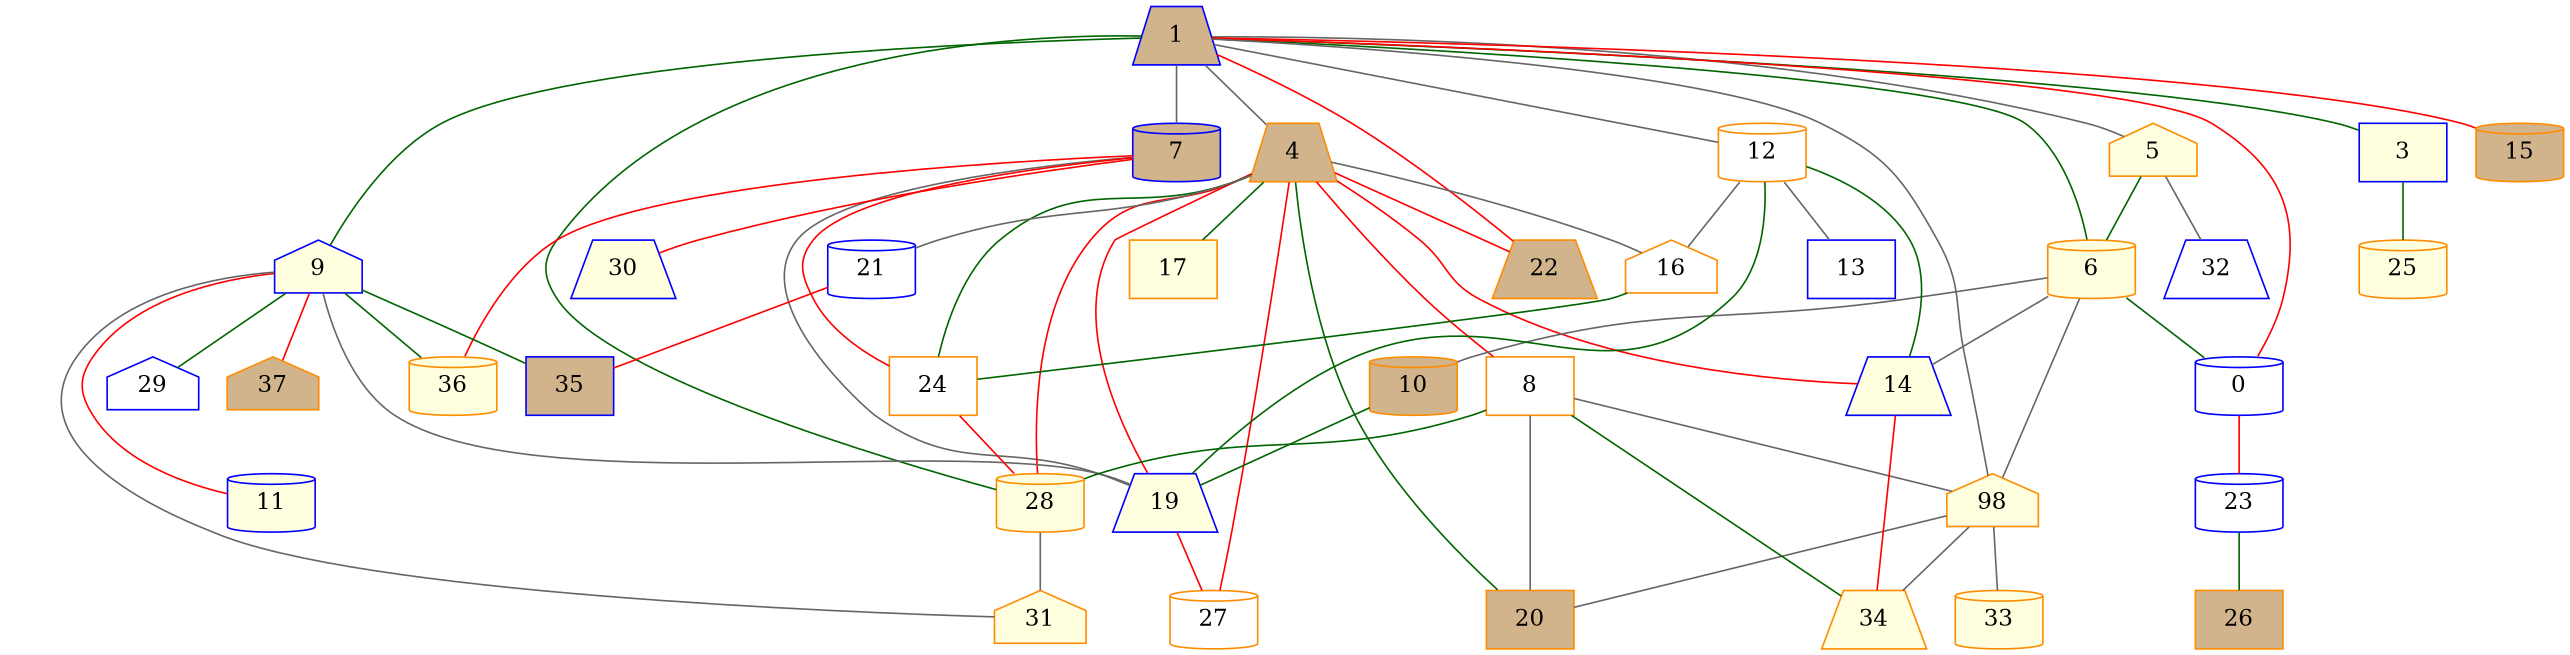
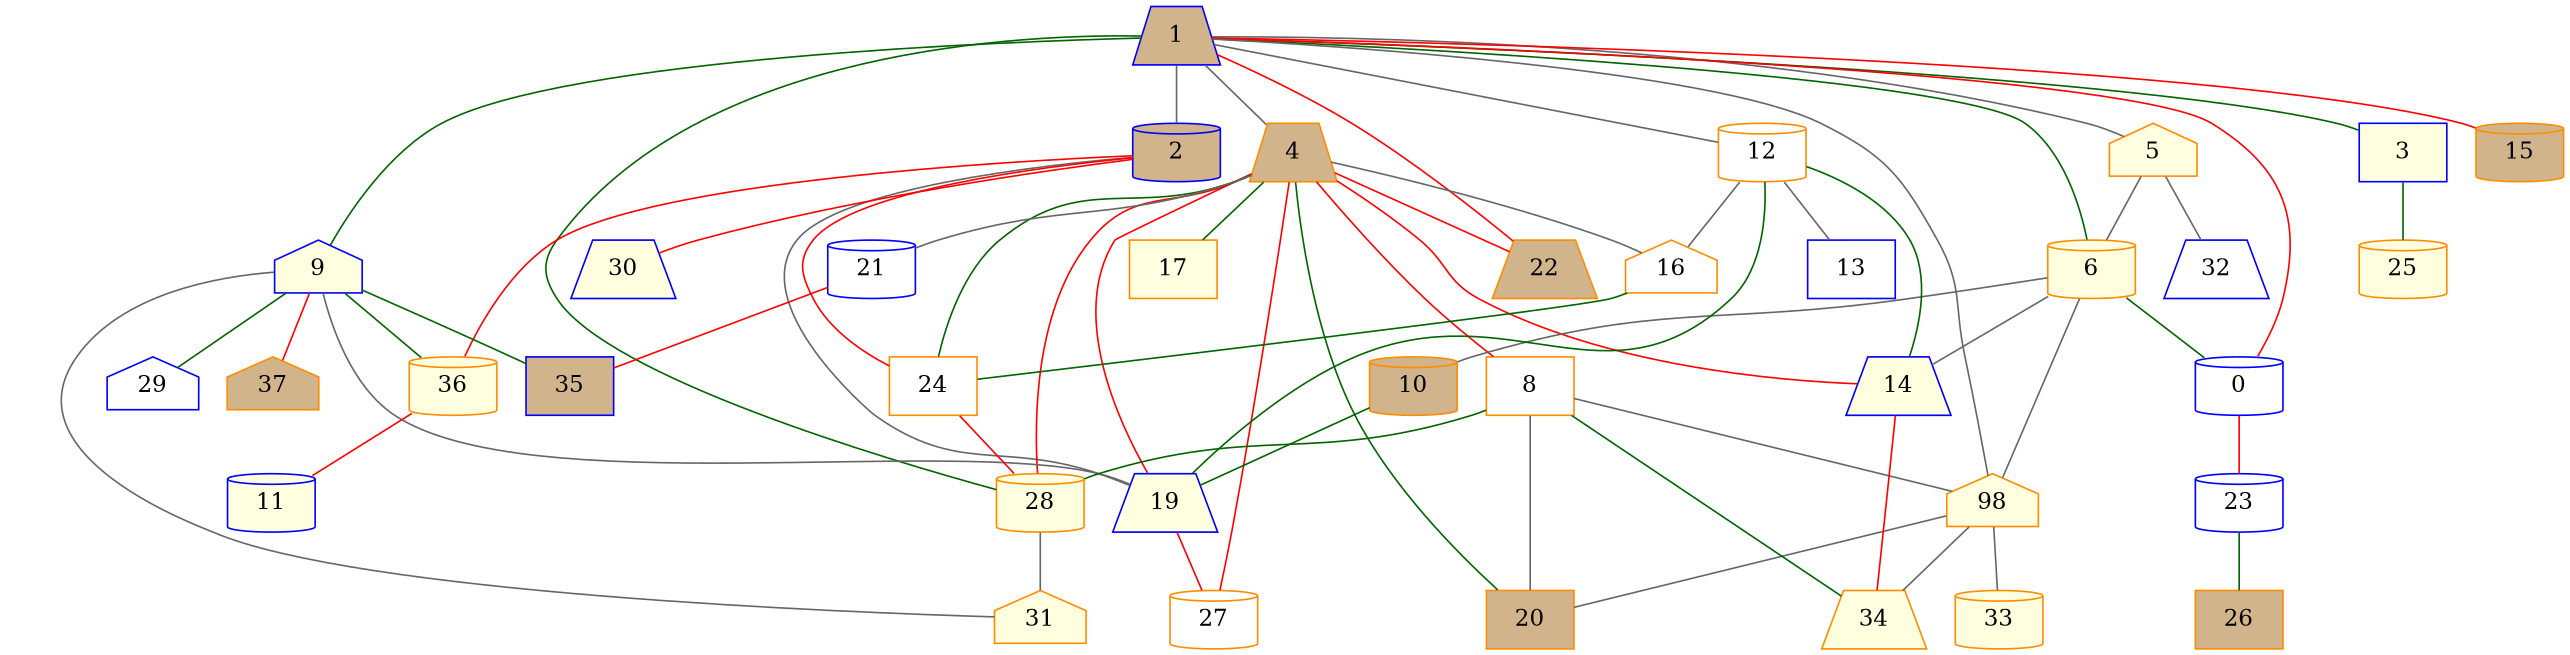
node "7": label "7" -> "2"
edge "5" -- "6": color darkgreen -> gray40
edge "9" -- "11": now "36" -- "11"
